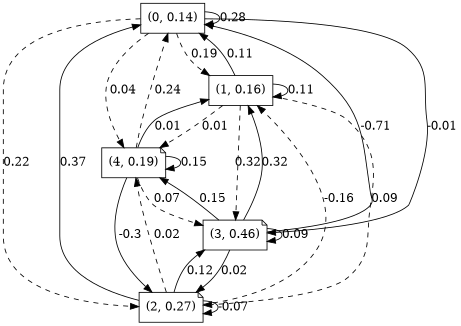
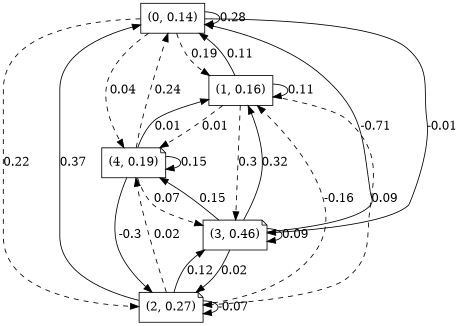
edge "(1, 0.16)" -> "(3, 0.46)": label "0.32" -> "0.3"
